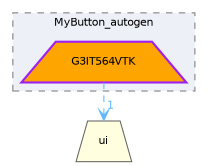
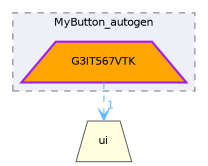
node "G3IT564VTK": label "G3IT564VTK" -> "G3IT567VTK"
